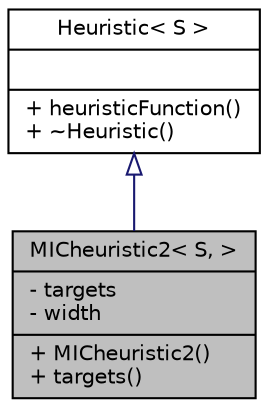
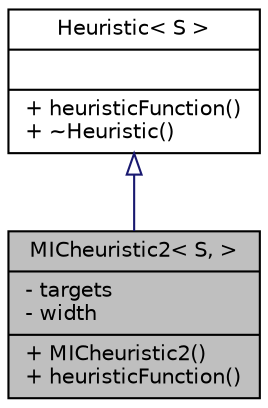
node "MICheuristic2< S, >": text "+ targets()" -> "+ heuristicFunction()"
